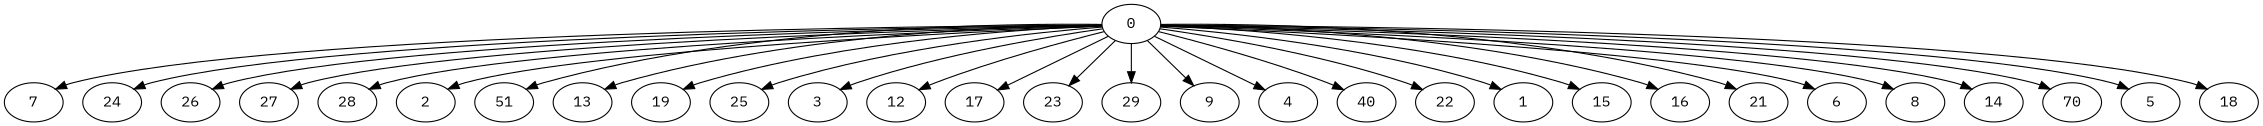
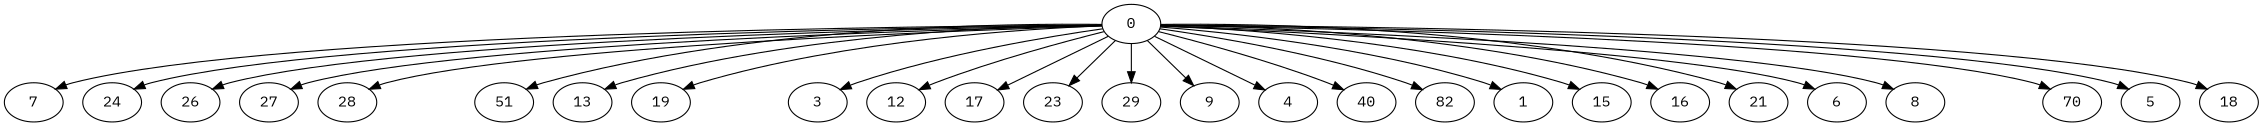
node "2": removed
node "25": removed
node "22": label "22" -> "82"
node "14": removed
